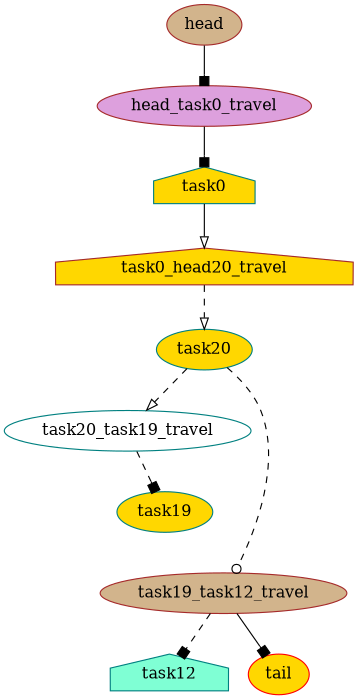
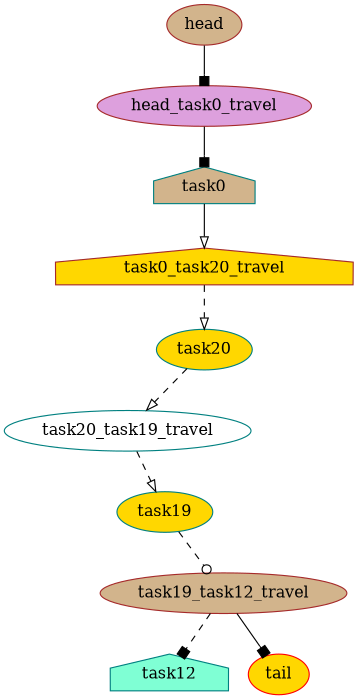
node "task0": fillcolor gold -> tan
node "task0_head20_travel": label "task0_head20_travel" -> "task0_task20_travel"
edge "task20" -> "task19_task12_travel": now "task19" -> "task19_task12_travel"
edge "task20_task19_travel" -> "task19": arrowhead box -> onormal
